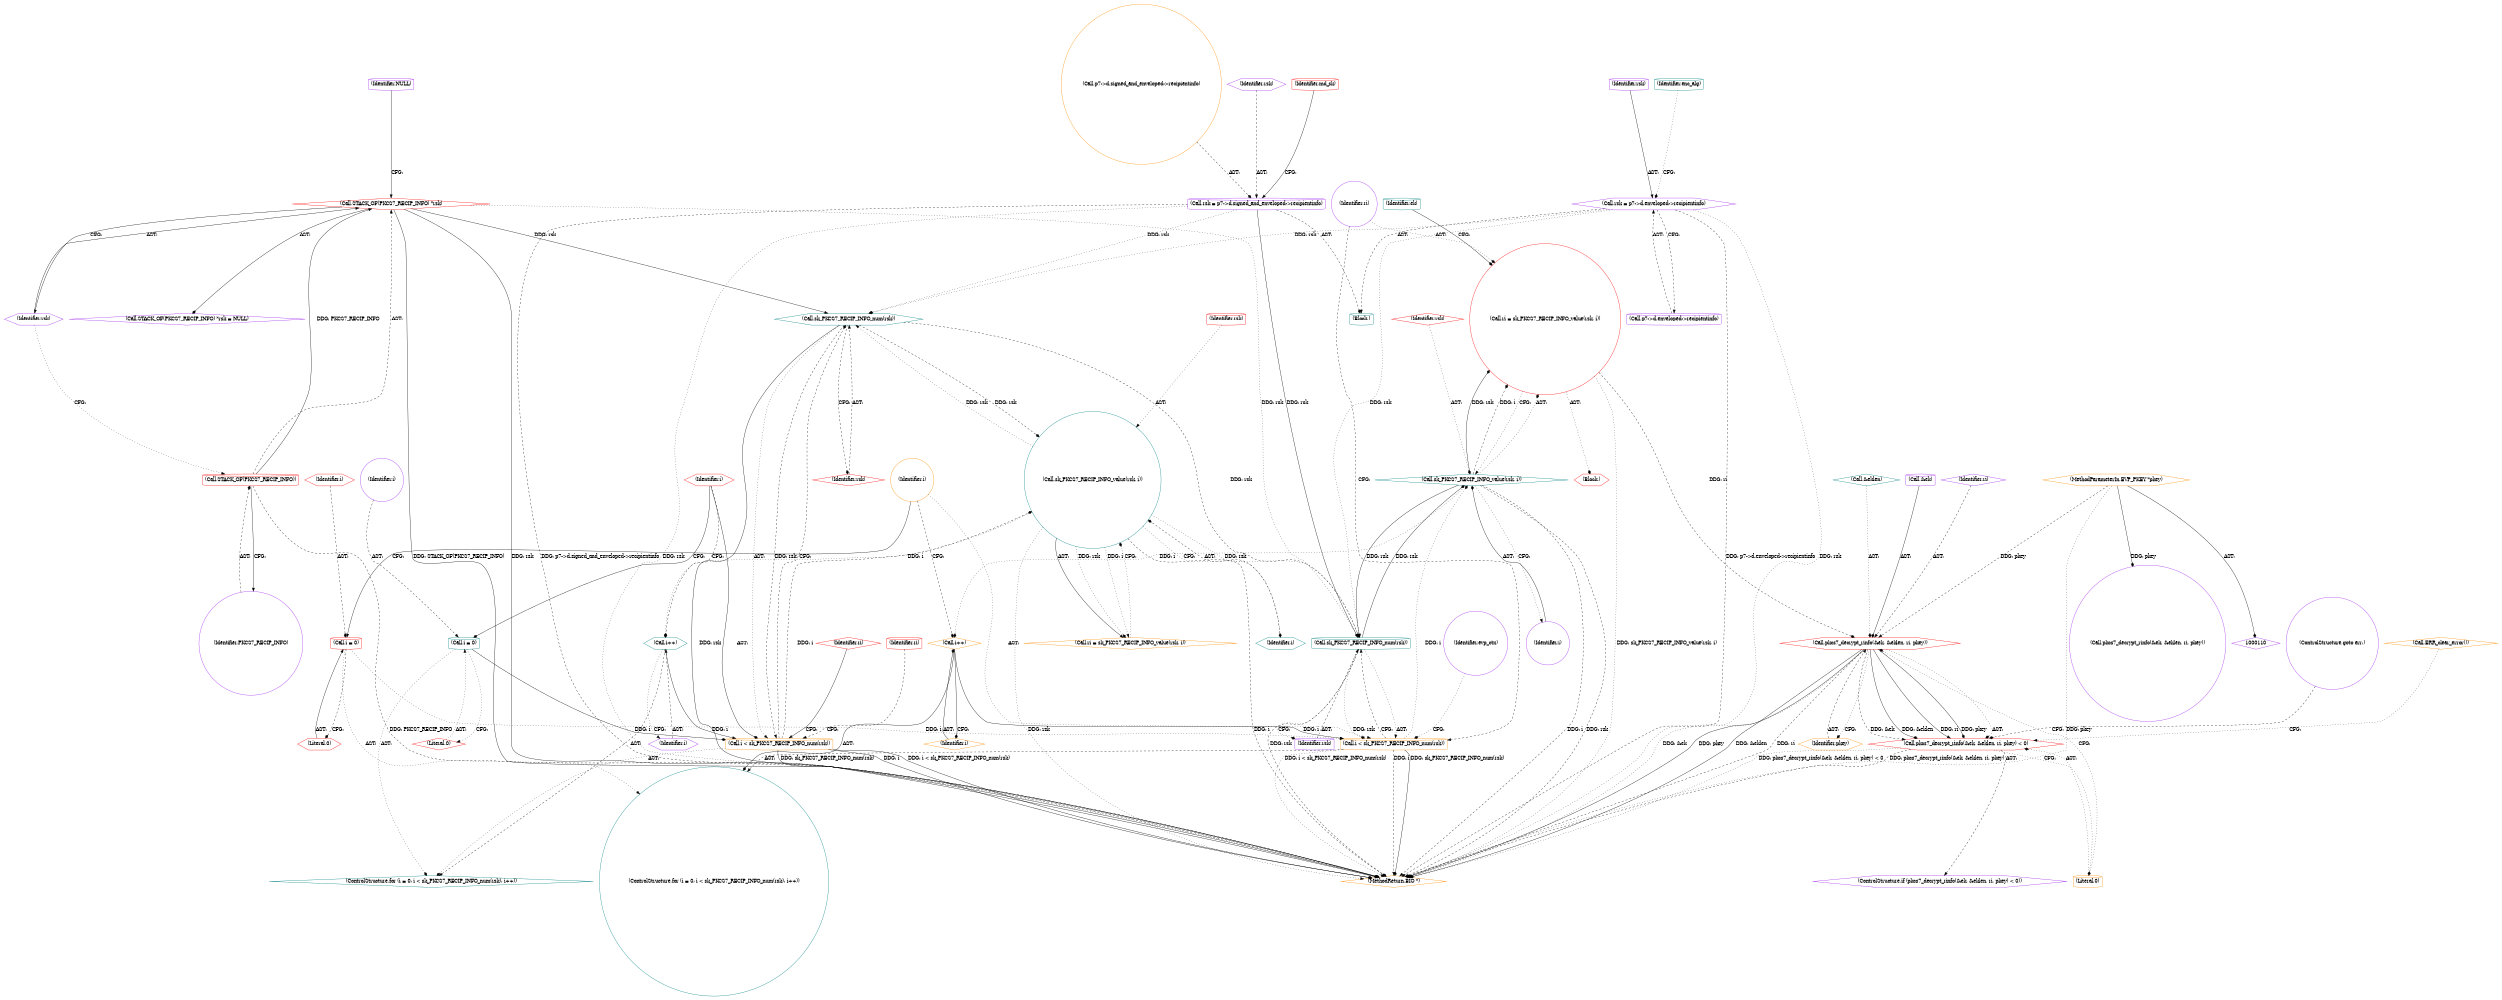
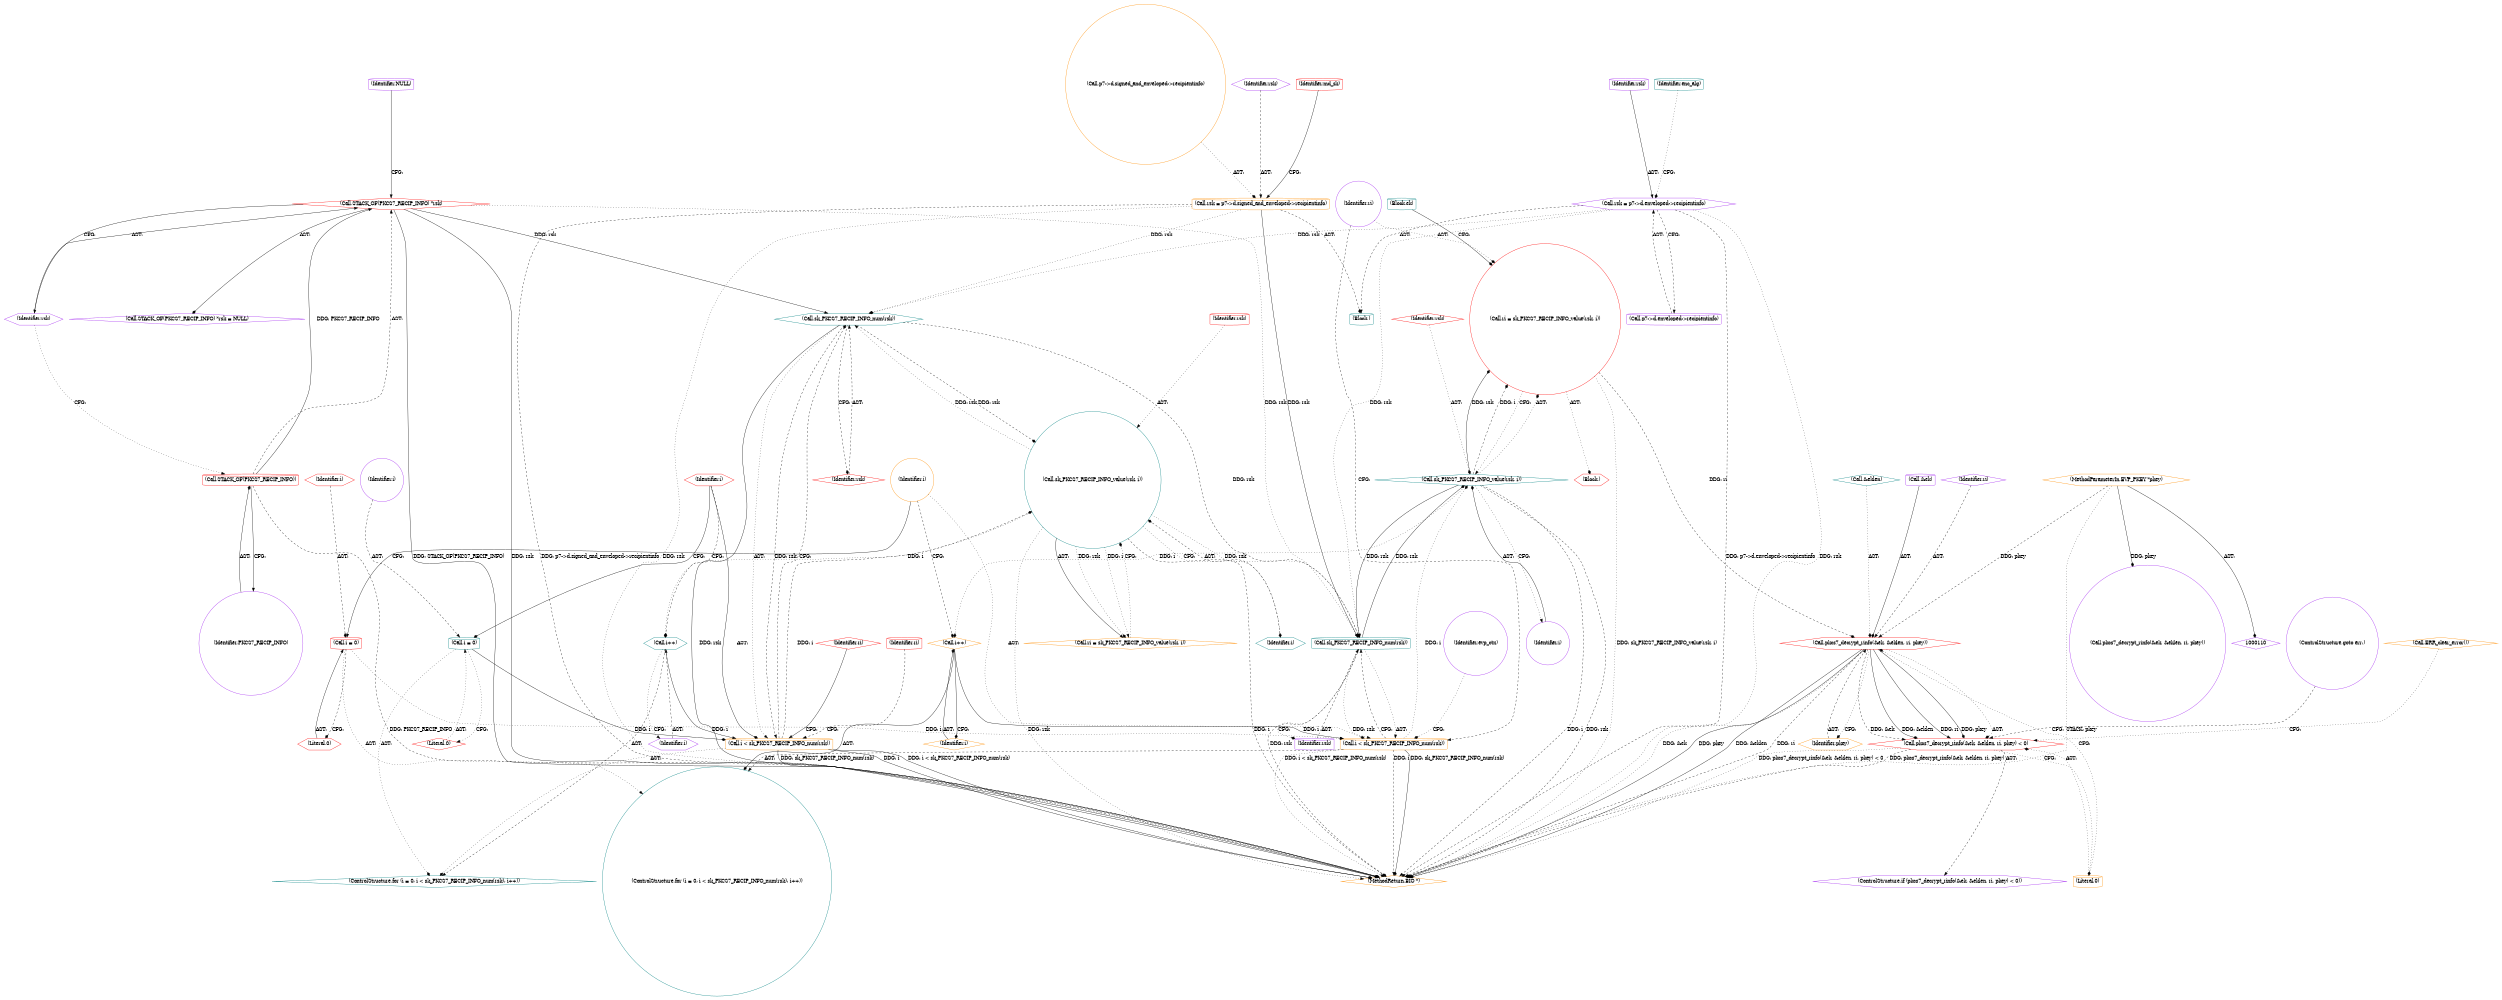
edge "(Call,p7->d.signed_and_enveloped->recipientinfo)" -> "(Call,rsk = p7->d.signed_and_enveloped->recipientinfo)": style dashed -> dotted
node "(Call,rsk = p7->d.signed_and_enveloped->recipientinfo)": color purple -> darkorange
node "(Identifier,ek)": label "(Identifier,ek)" -> "(Block,ek)"
edge "(Identifier,PKCS7_RECIP_INFO)" -> "(Call,STACK_OF(PKCS7_RECIP_INFO))": style dashed -> solid
edge "(ControlStructure,goto err;)" -> "(Call,pkcs7_decrypt_rinfo(&ek, &eklen, ri, pkey) < 0)": arrowhead diamond -> normal
edge "(MethodParameterIn,EVP_PKEY *pkey)" -> "(MethodReturn,BIO *)": label "DDG: pkey" -> "STACK: pkey"
